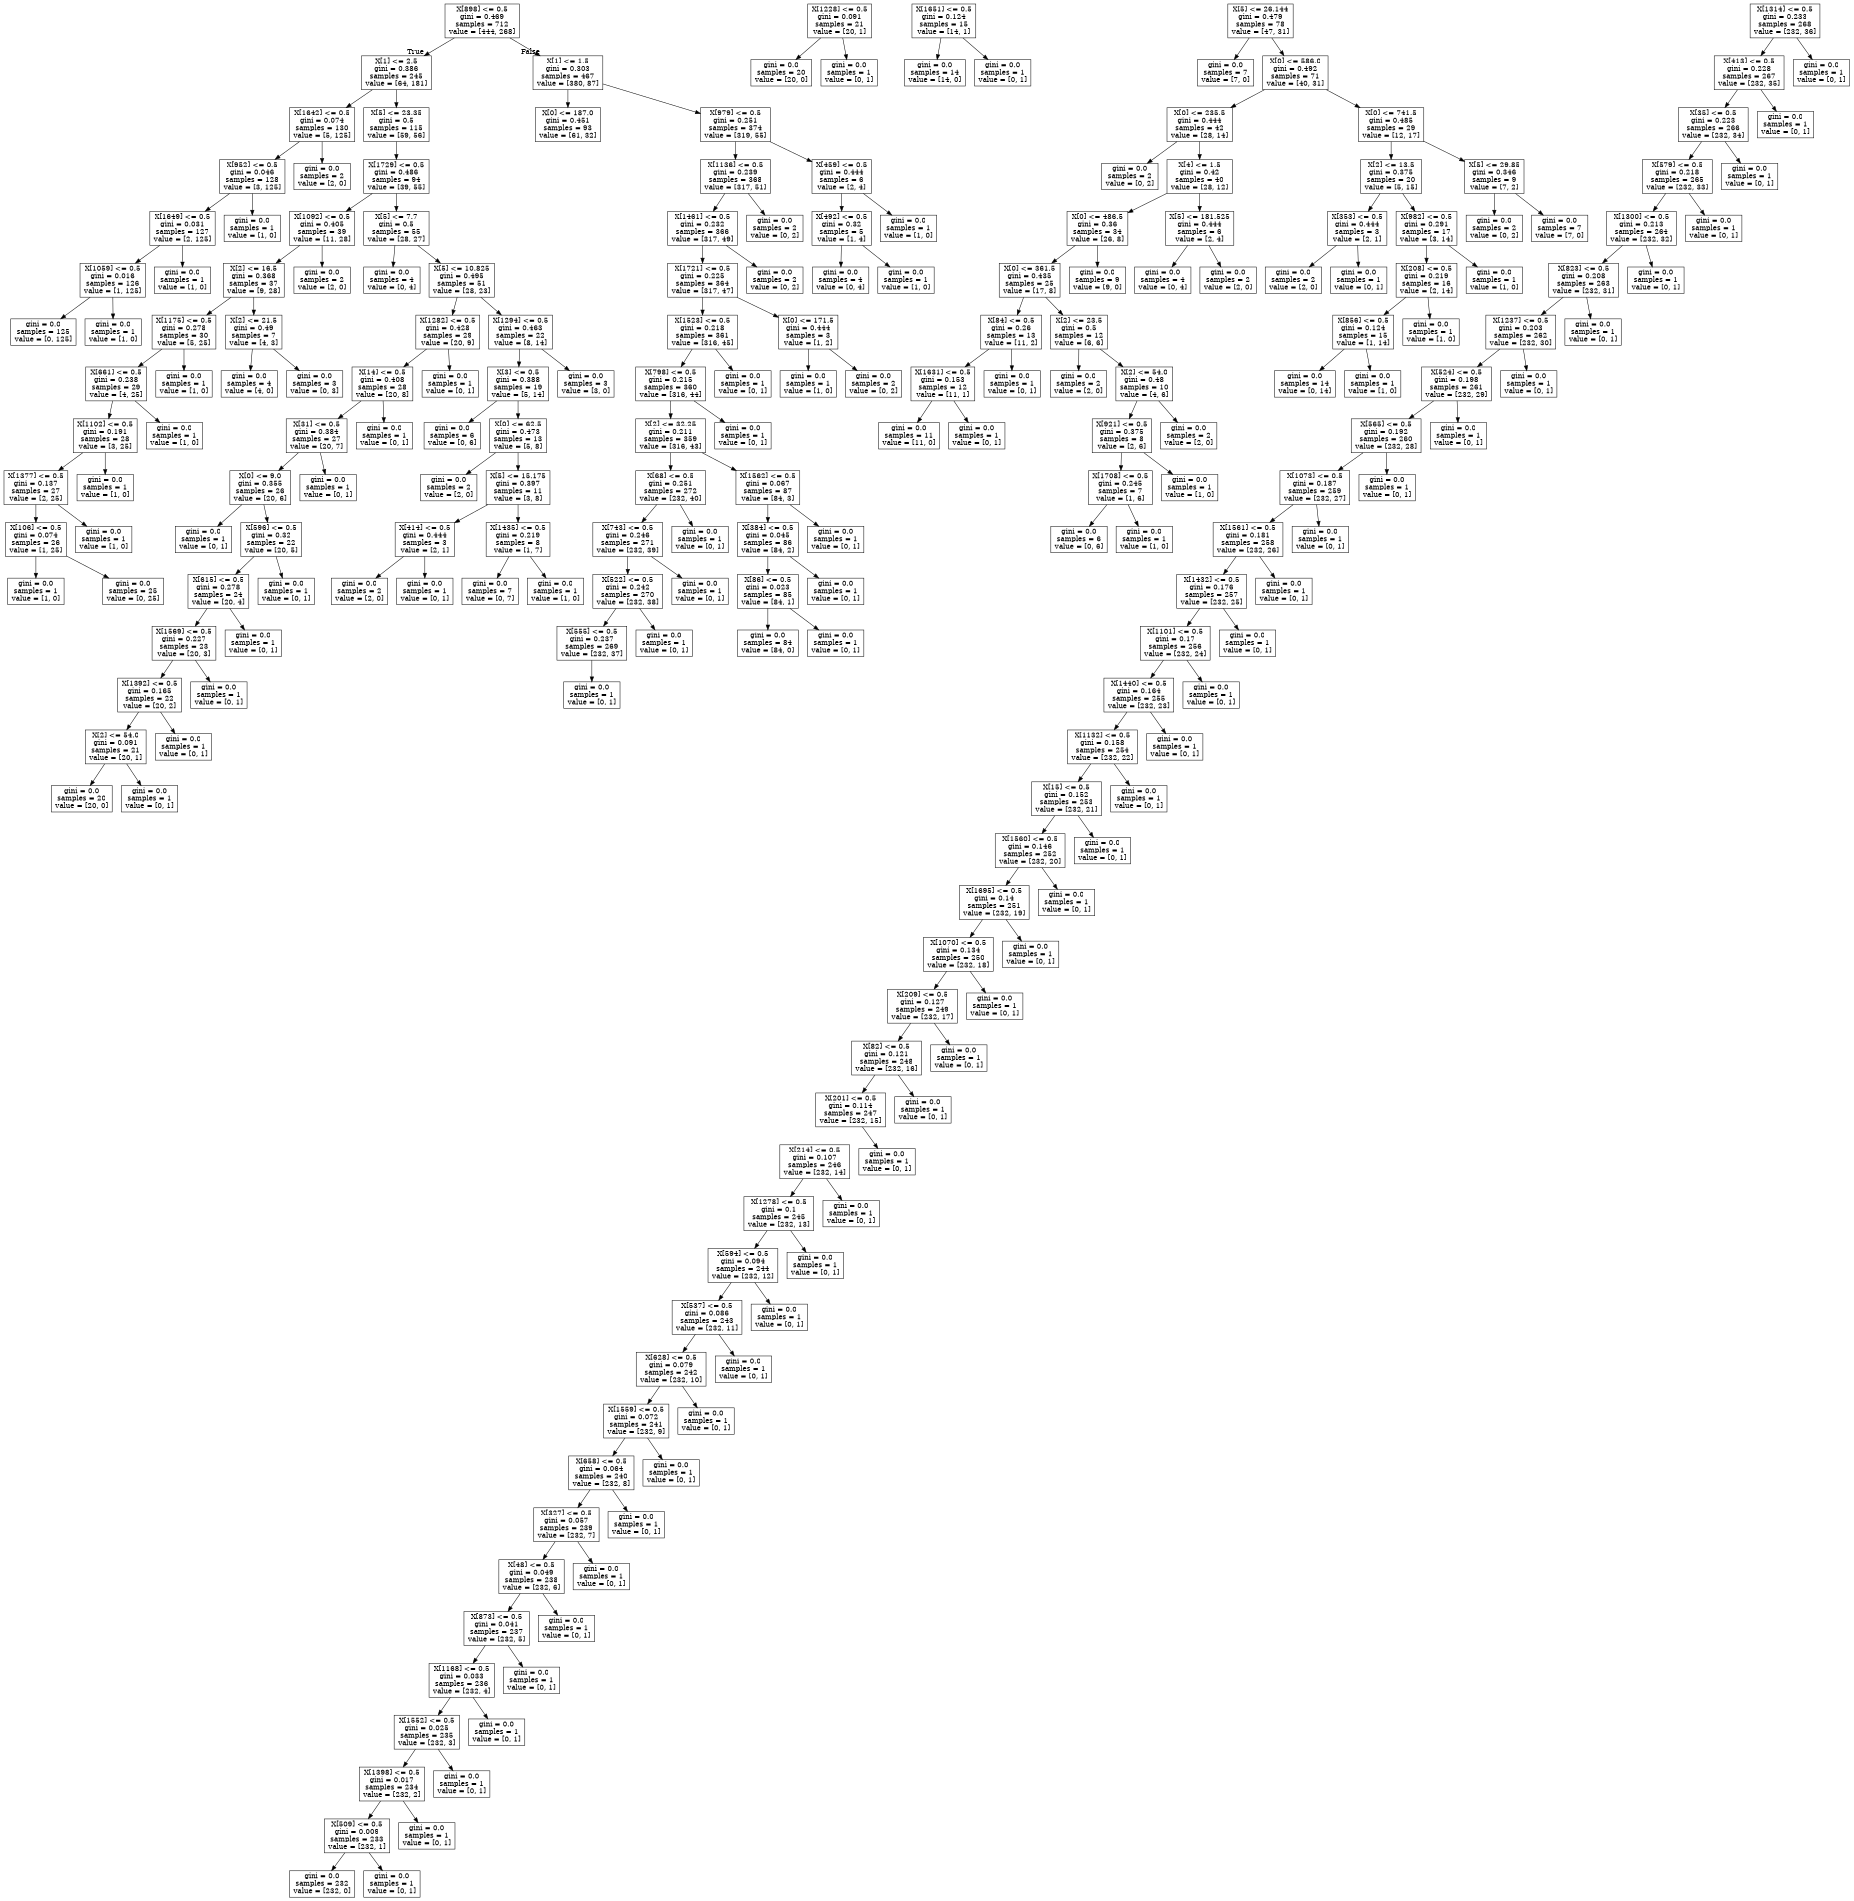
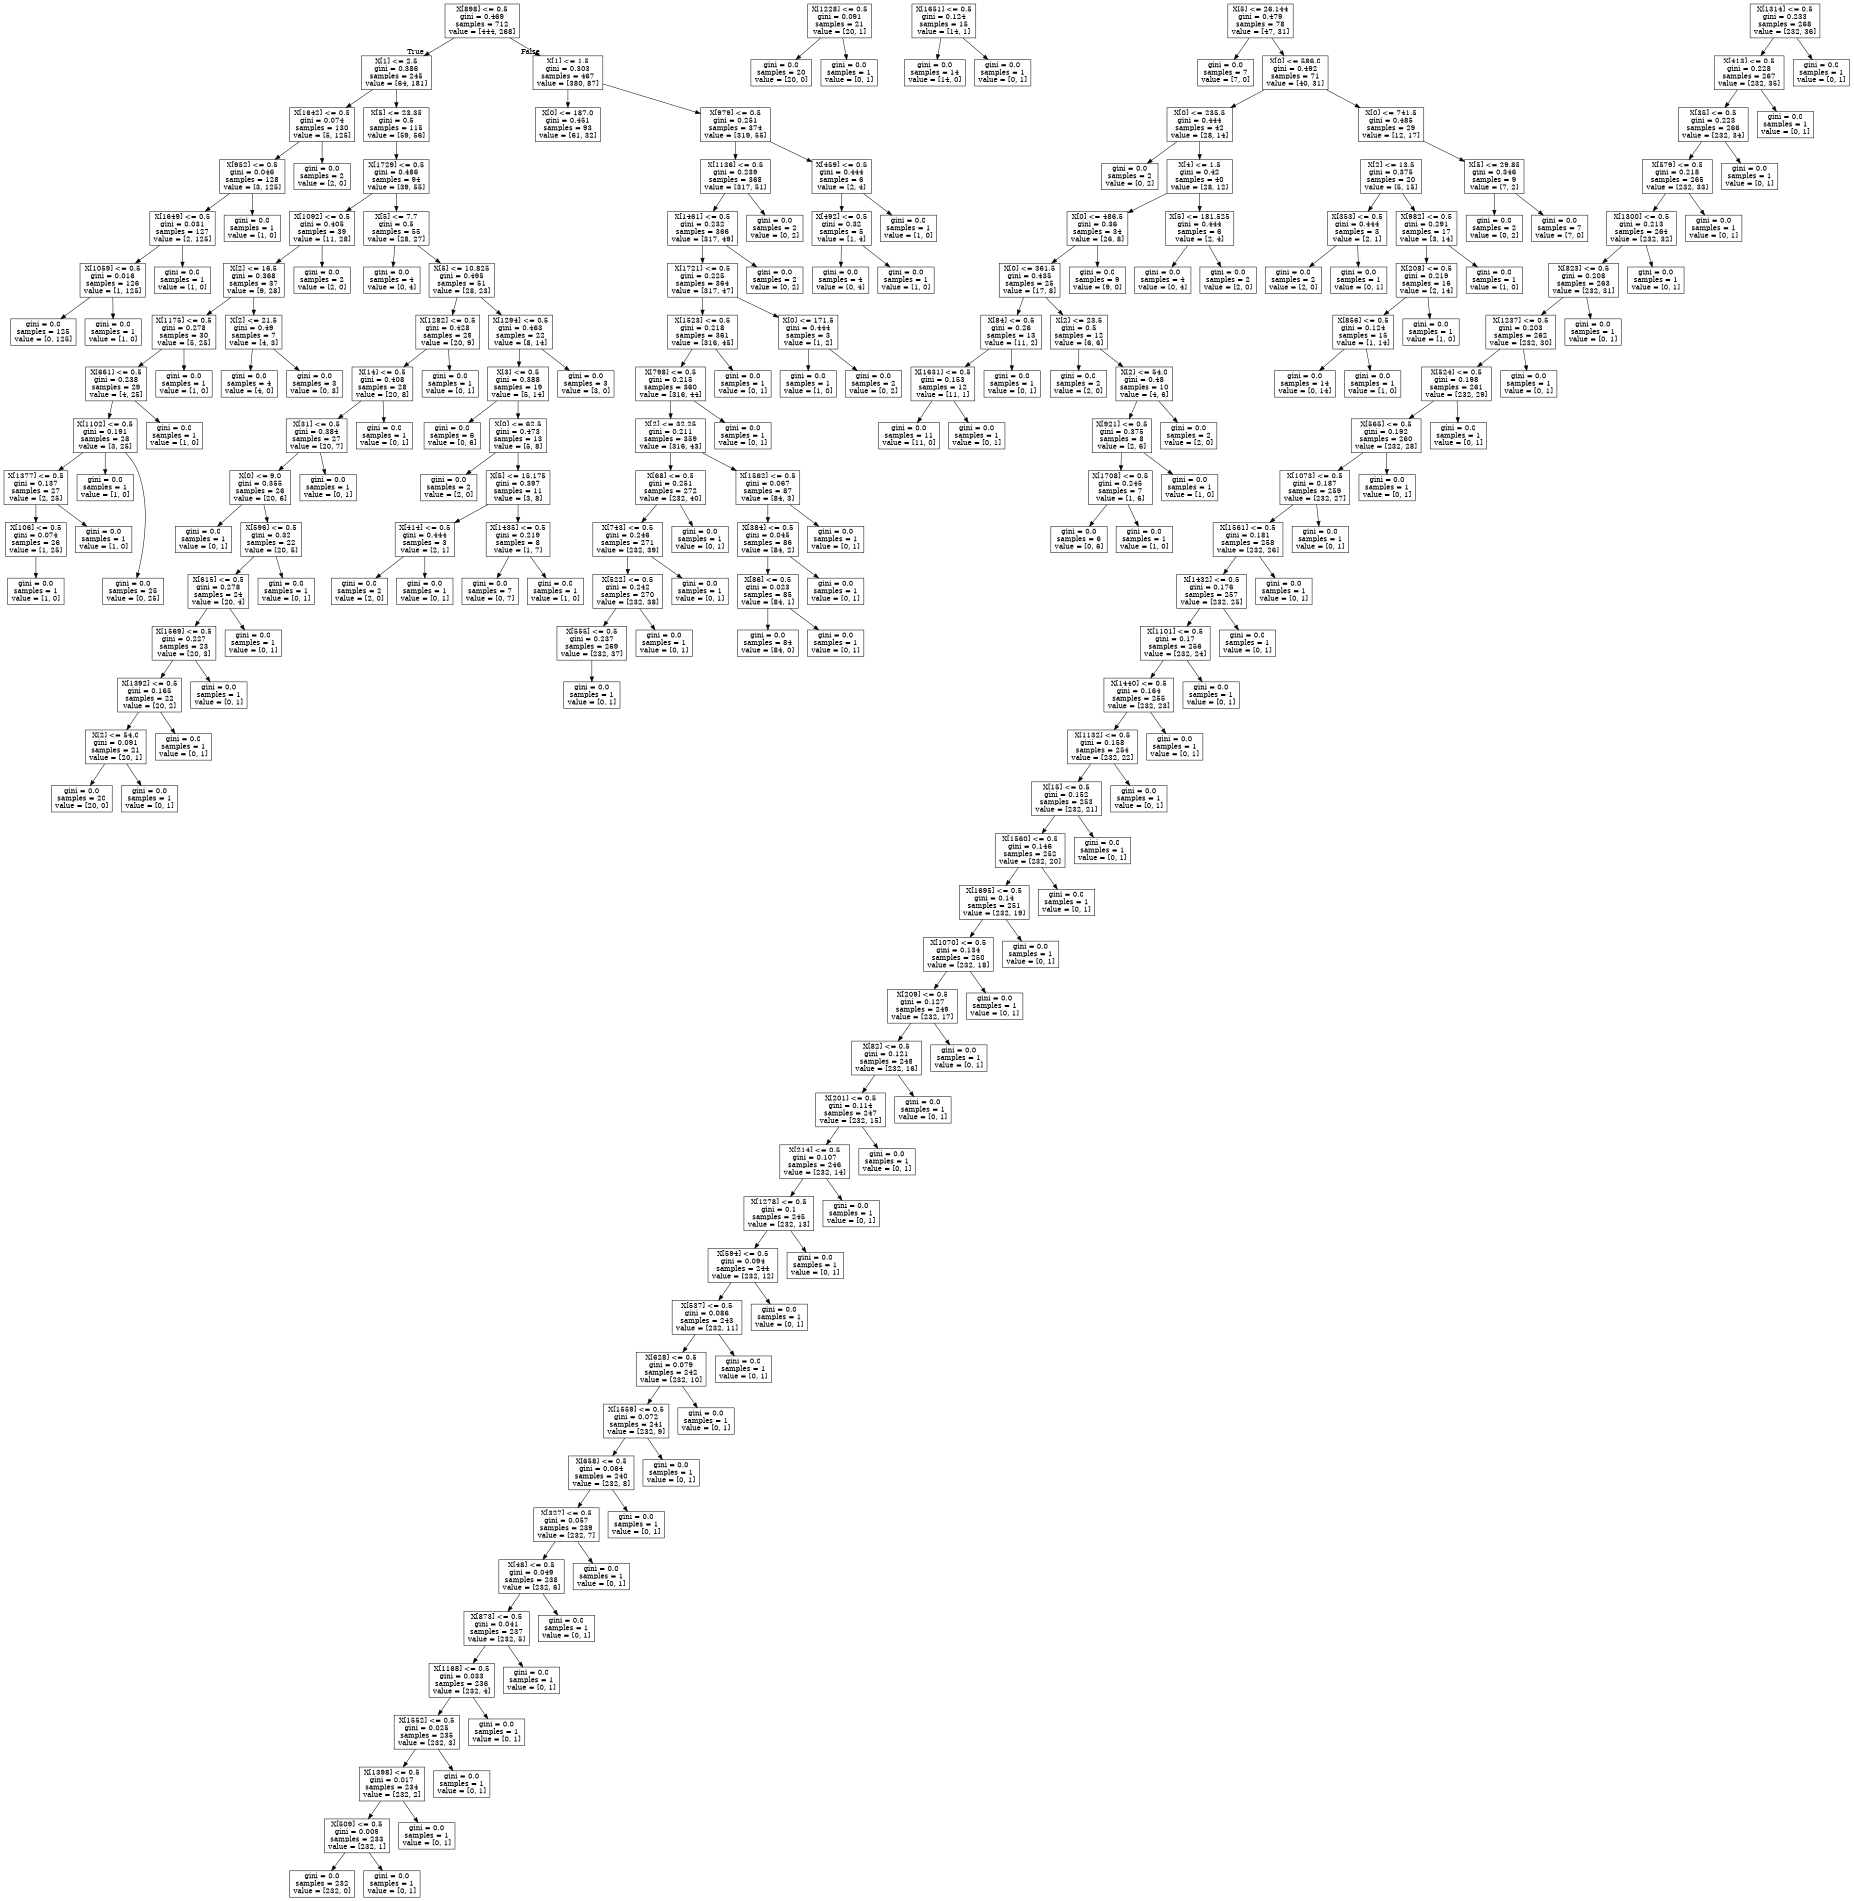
edge "X[0] <= 741.5 gini = 0.485 samples = 29 value = [12, 17]" -> "X[2] <= 13.5 gini = 0.375 samples = 20 value = [5, 15]": removed
edge "X[106] <= 0.5 gini = 0.074 samples = 26 value = [1, 25]" -> "gini = 0.0 samples = 25 value = [0, 25]": now "X[1102] <= 0.5 gini = 0.191 samples = 28 value = [3, 25]" -> "gini = 0.0 samples = 25 value = [0, 25]"
edge "X[201] <= 0.5 gini = 0.114 samples = 247 value = [232, 15]" -> "X[214] <= 0.5 gini = 0.107 samples = 246 value = [232, 14]": added
